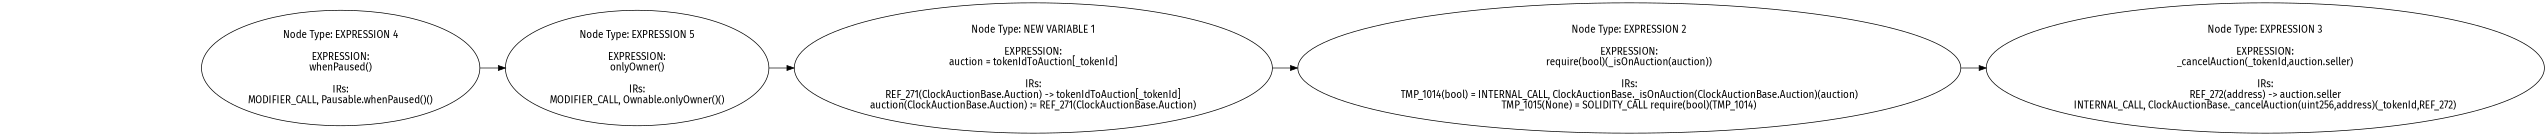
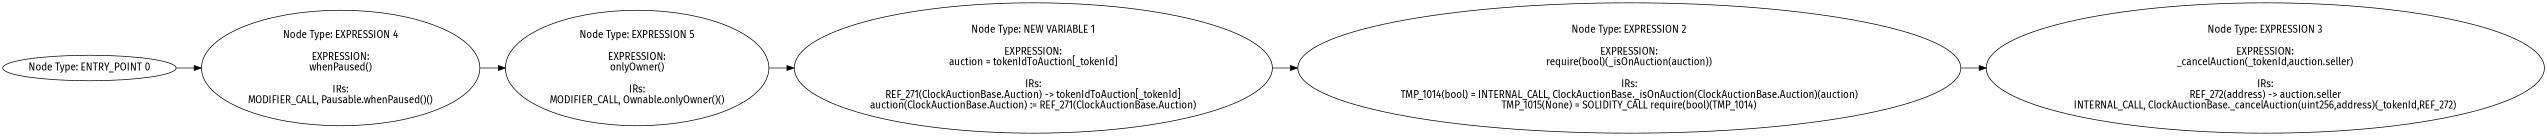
node "Node Type: ENTRY_POINT 0": added
